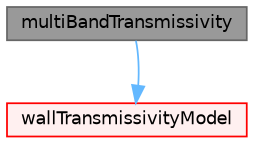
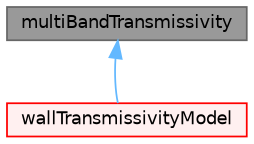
edge "multiBandTransmissivity" -> "wallTransmissivityModel": reversed
